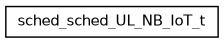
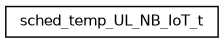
node "sched_sched_UL_NB_IoT_t": label "sched_sched_UL_NB_IoT_t" -> "sched_temp_UL_NB_IoT_t"
